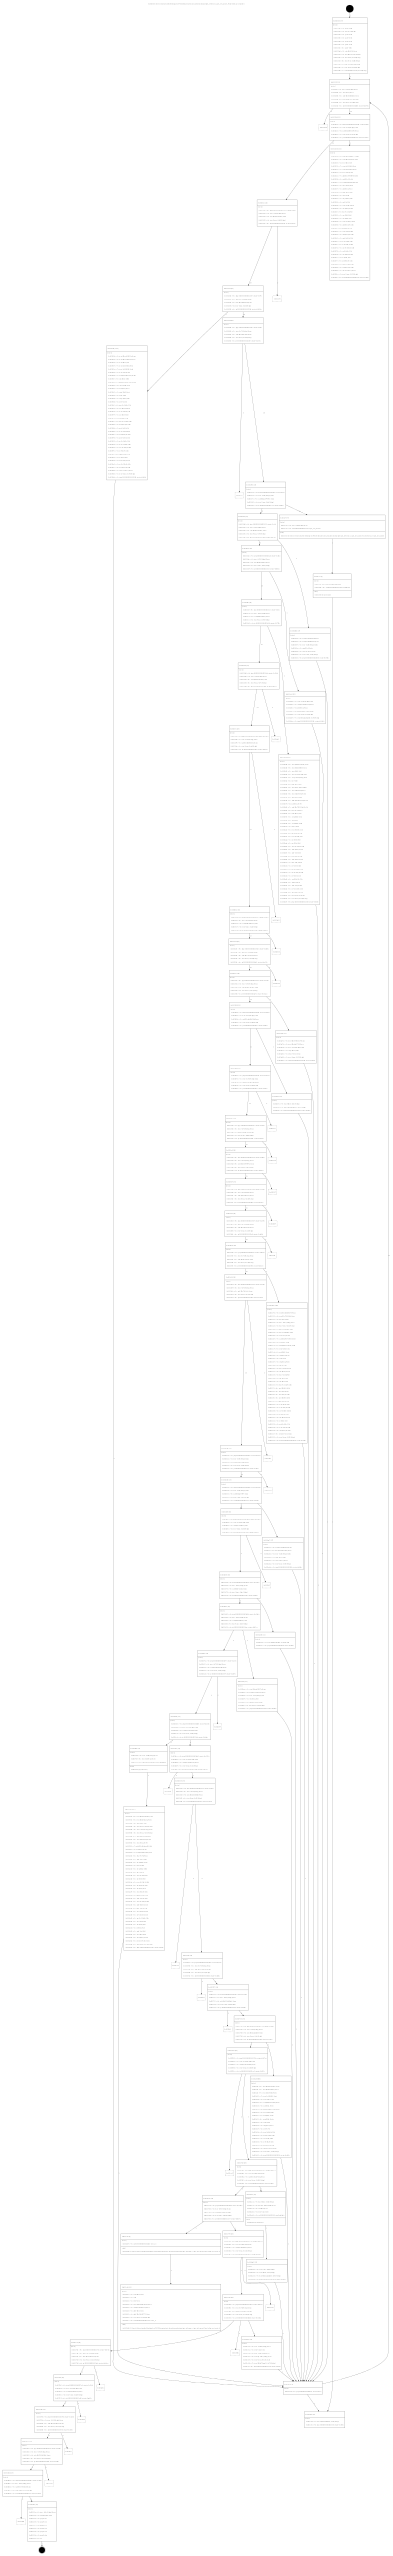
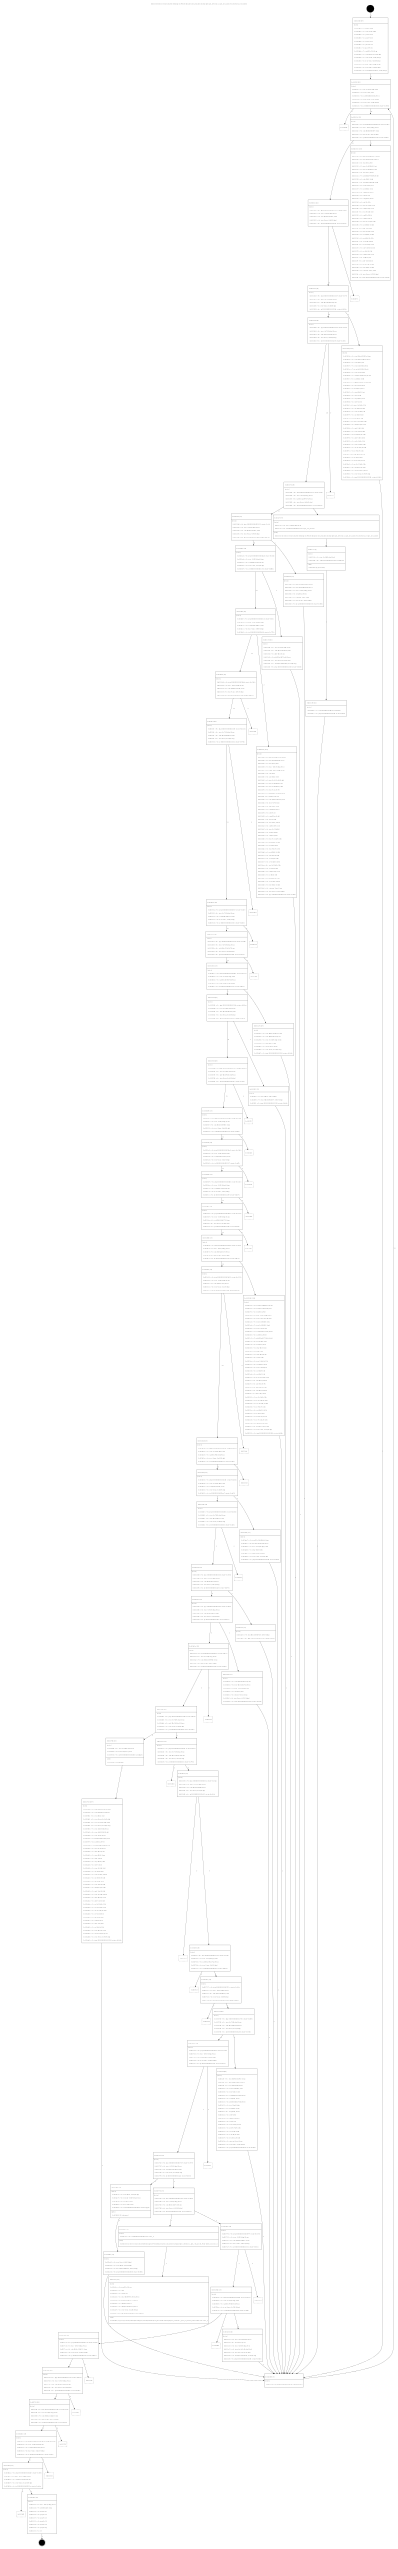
edge "0x402338 [5]" -> "0x401c85 [12]": reversed
